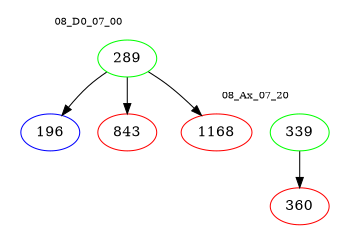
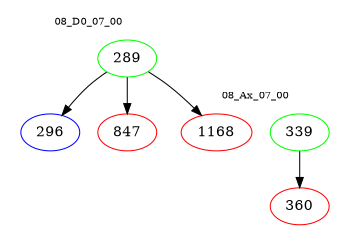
cluster "08_Ax_07_20": label "08_Ax_07_20" -> "08_Ax_07_00"
node "196": label "196" -> "296"
node "843": label "843" -> "847"
